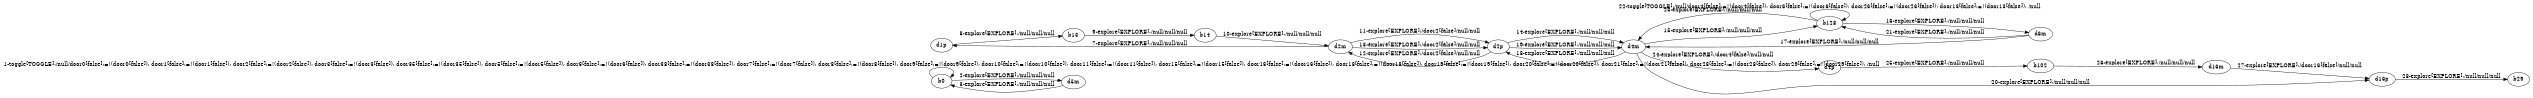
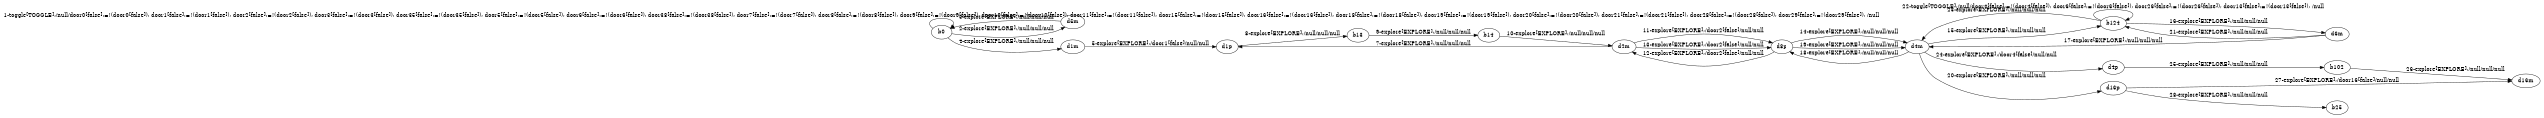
node "b128": label "b128" -> "b124"
node "d1m": added
node "d2p": label "d2p" -> "d8p"
edge "d16m" -> "d16p": reversed
node "b29": label "b29" -> "b25"
